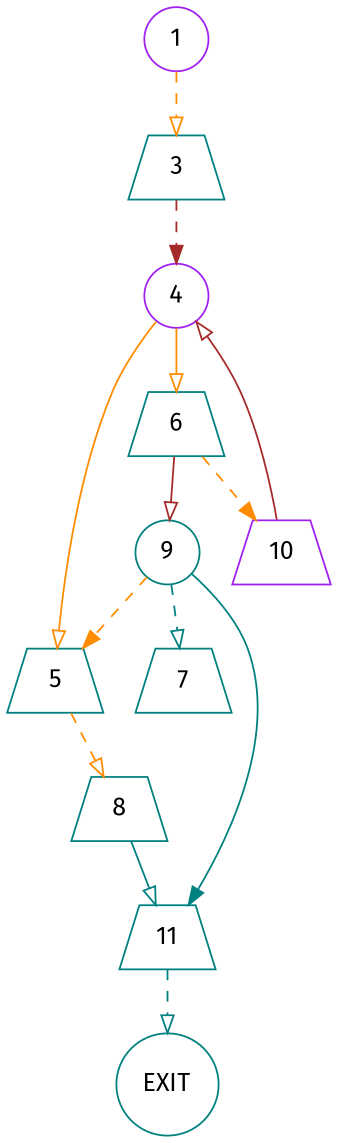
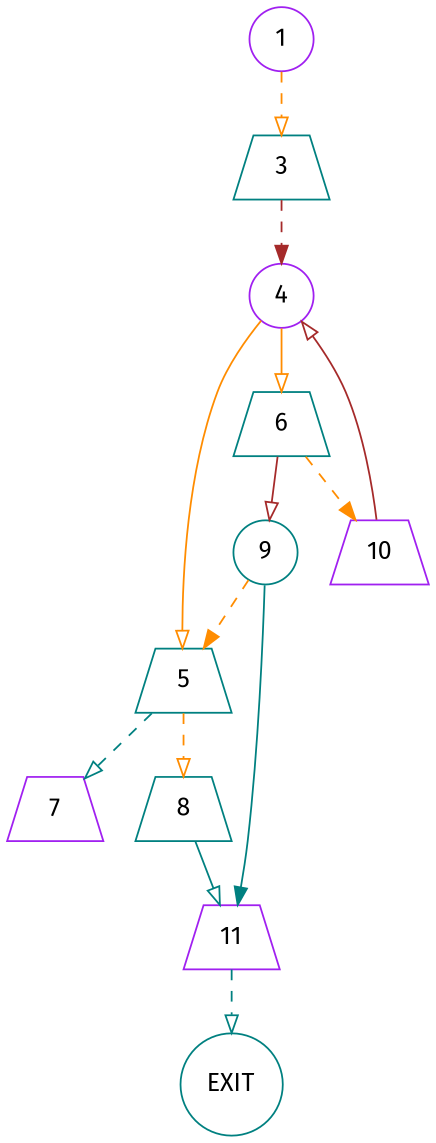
edge "9" -> "7": now "5" -> "7"
node "7": color teal -> purple
node "11": color teal -> purple
